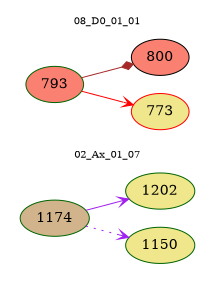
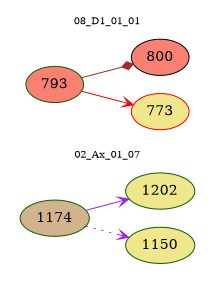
cluster "08_D0_01_01": label "08_D0_01_01" -> "08_D1_01_01"
